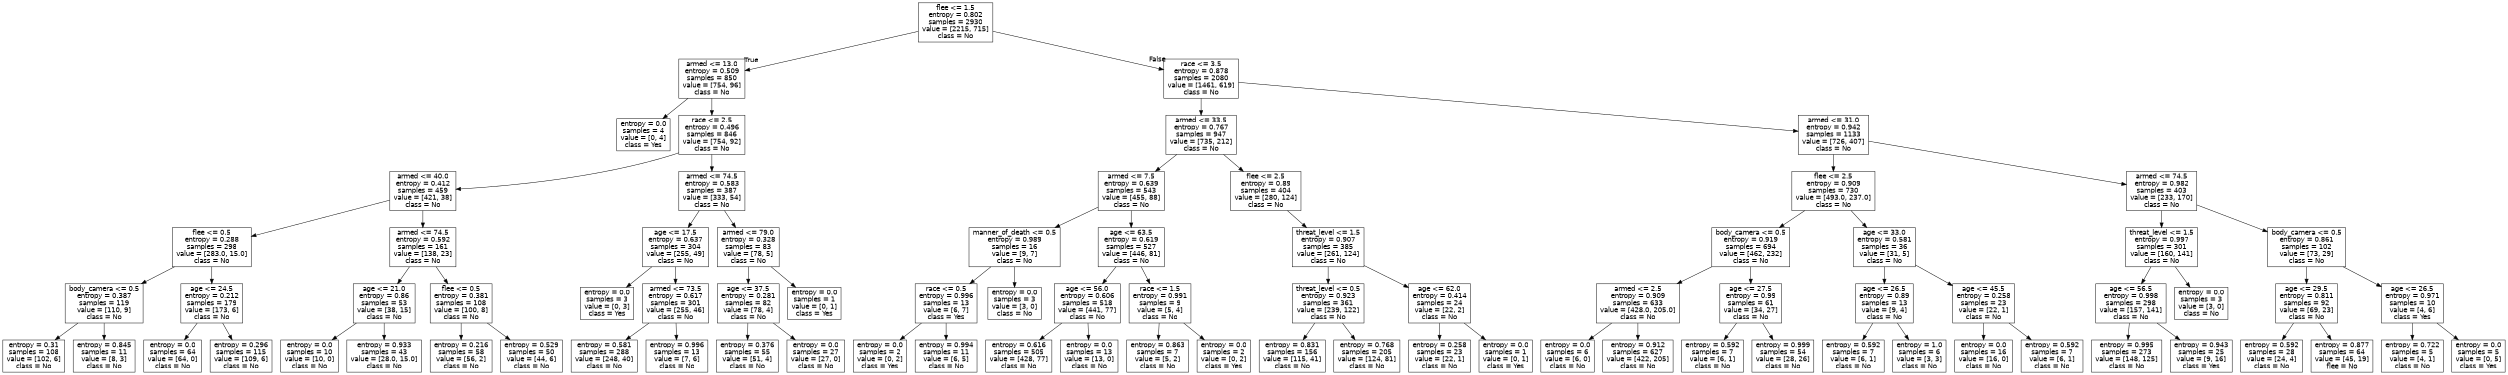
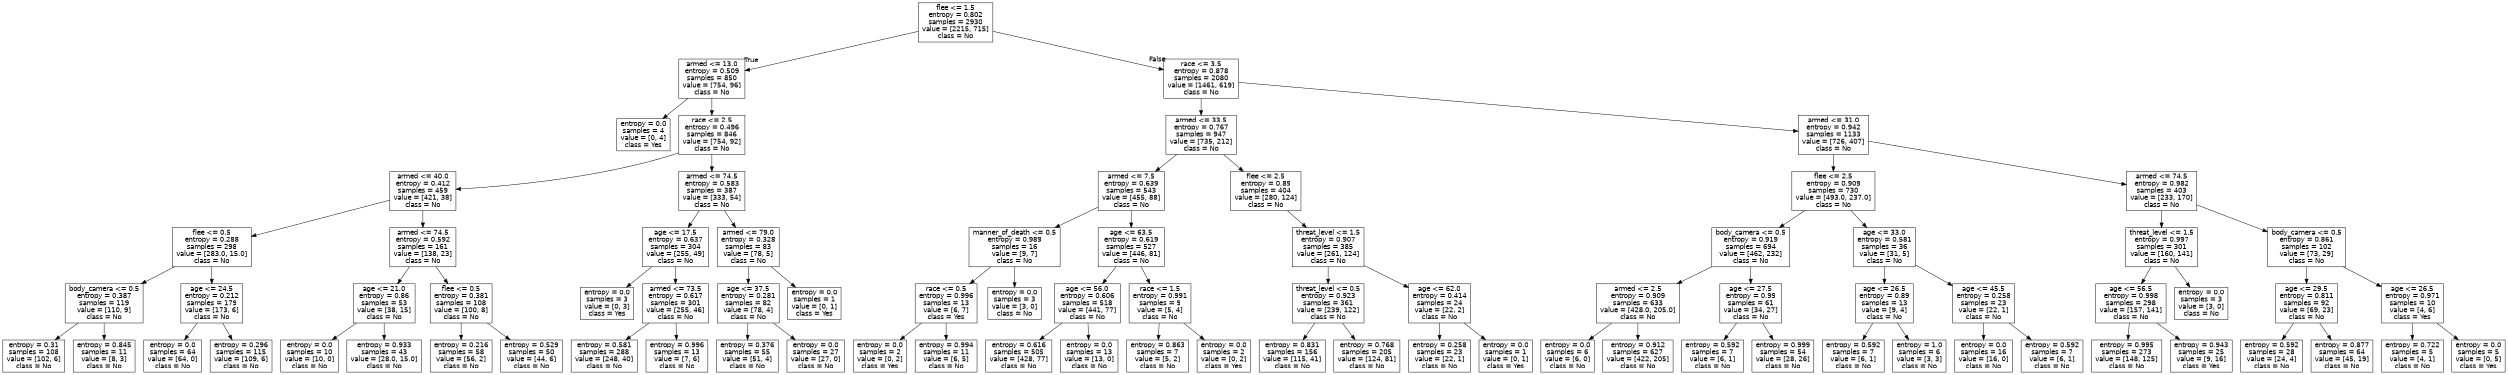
node "entropy = 0.877 samples = 64 value = [45, 19] flee = No": label "entropy = 0.877 samples = 64 value = [45, 19] flee = No" -> "entropy = 0.877 samples = 64 value = [45, 19] class = No"
